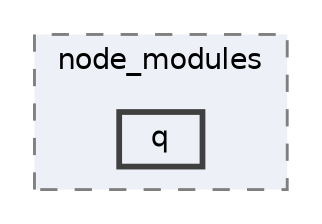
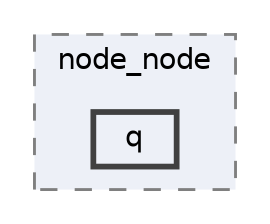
cluster "node_modules": label "node_modules" -> "node_node"
